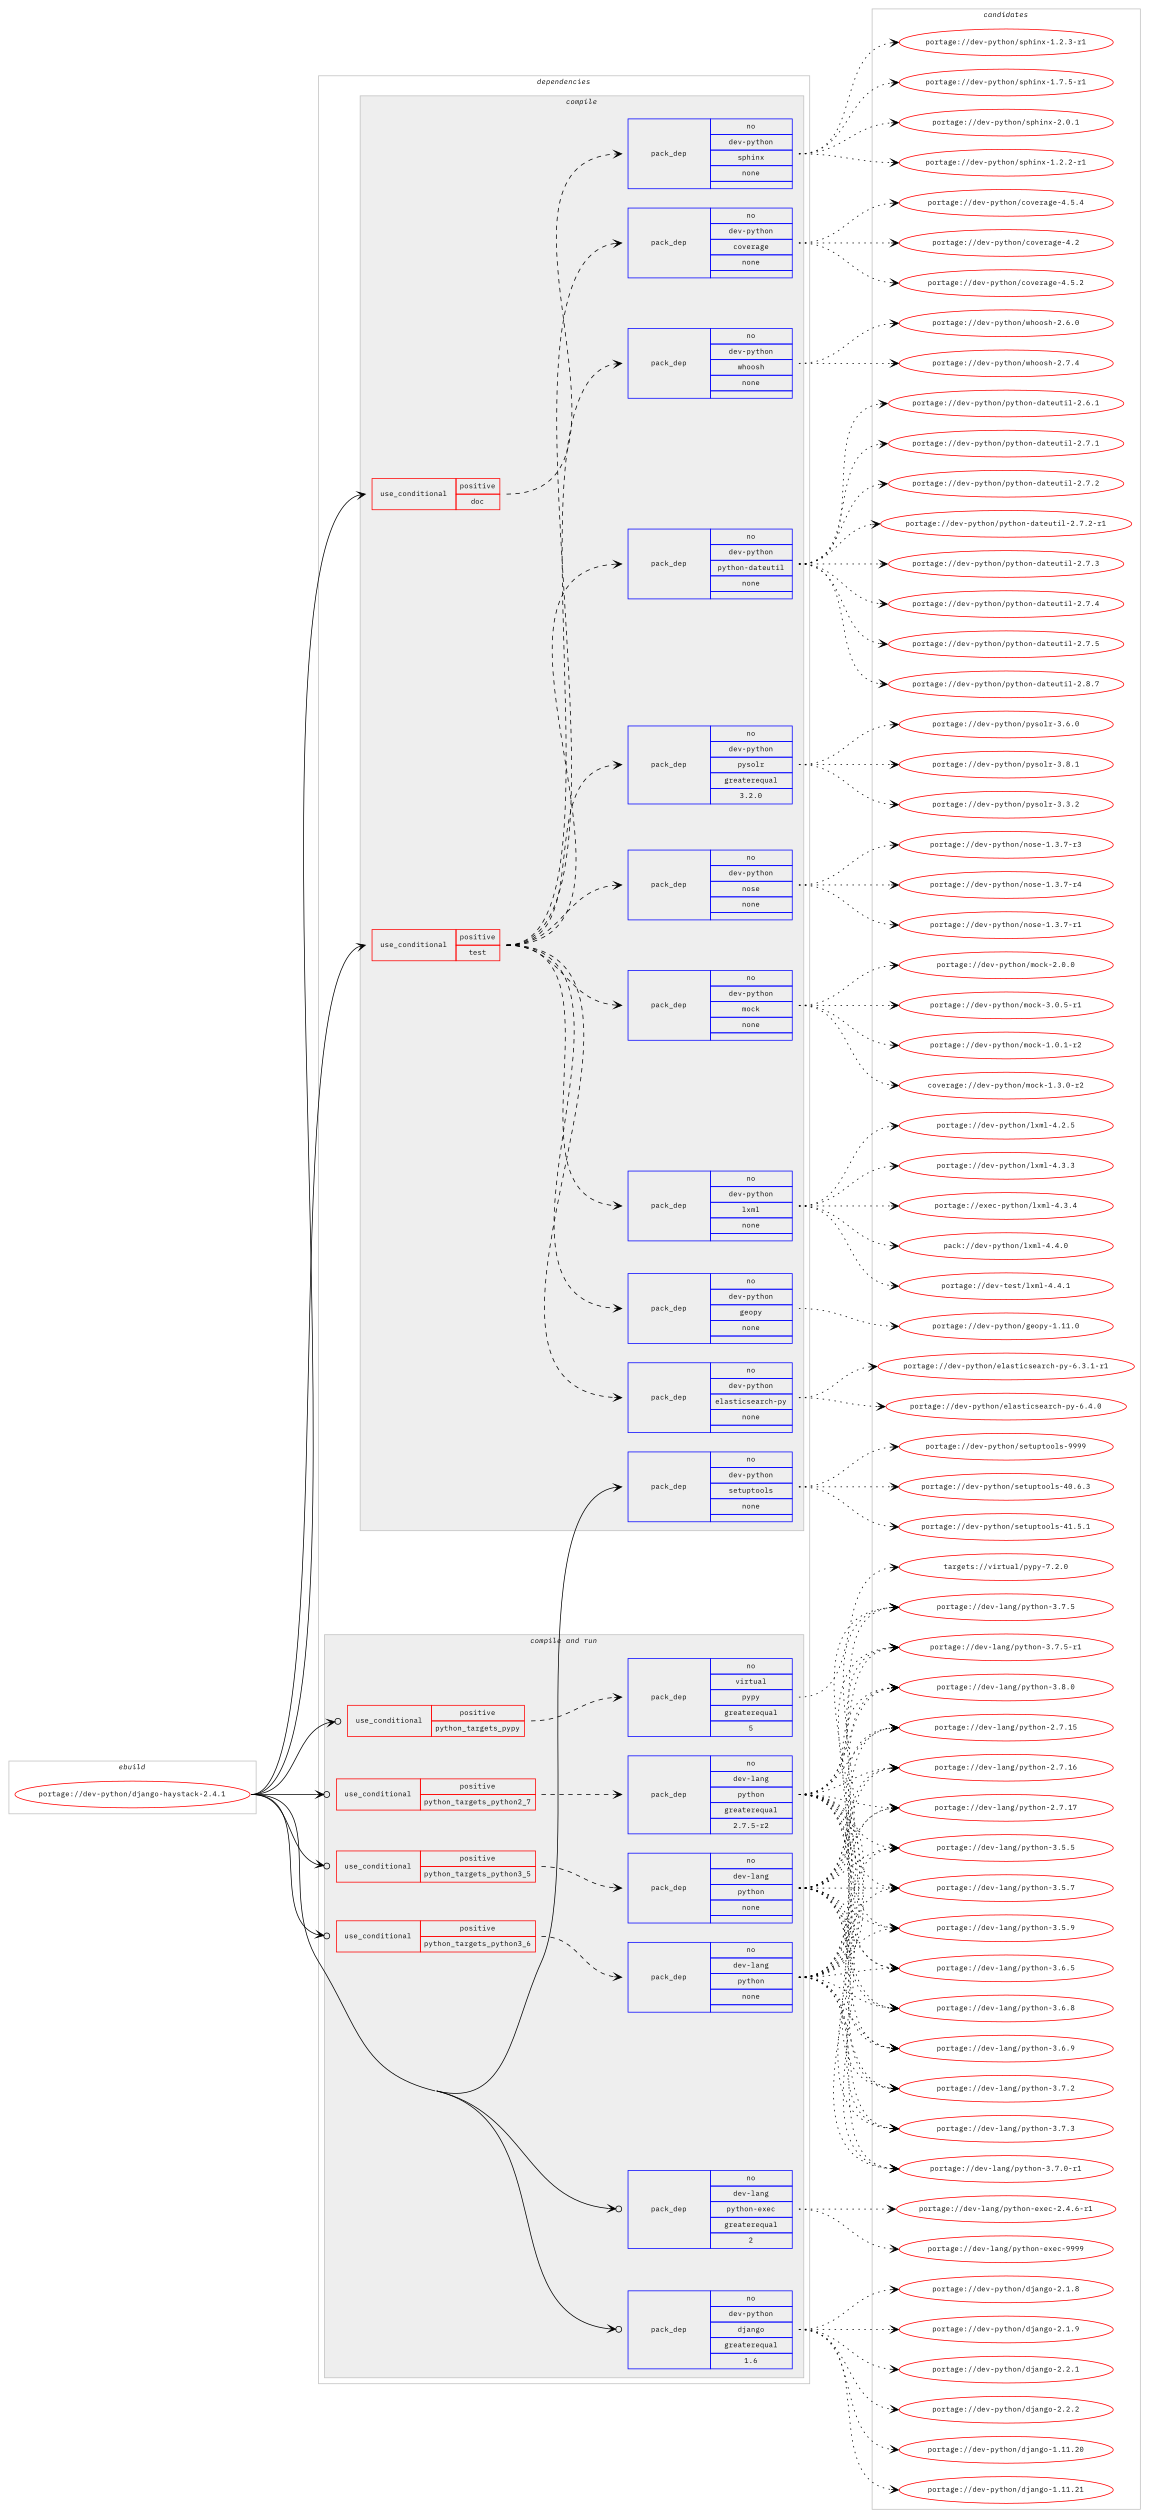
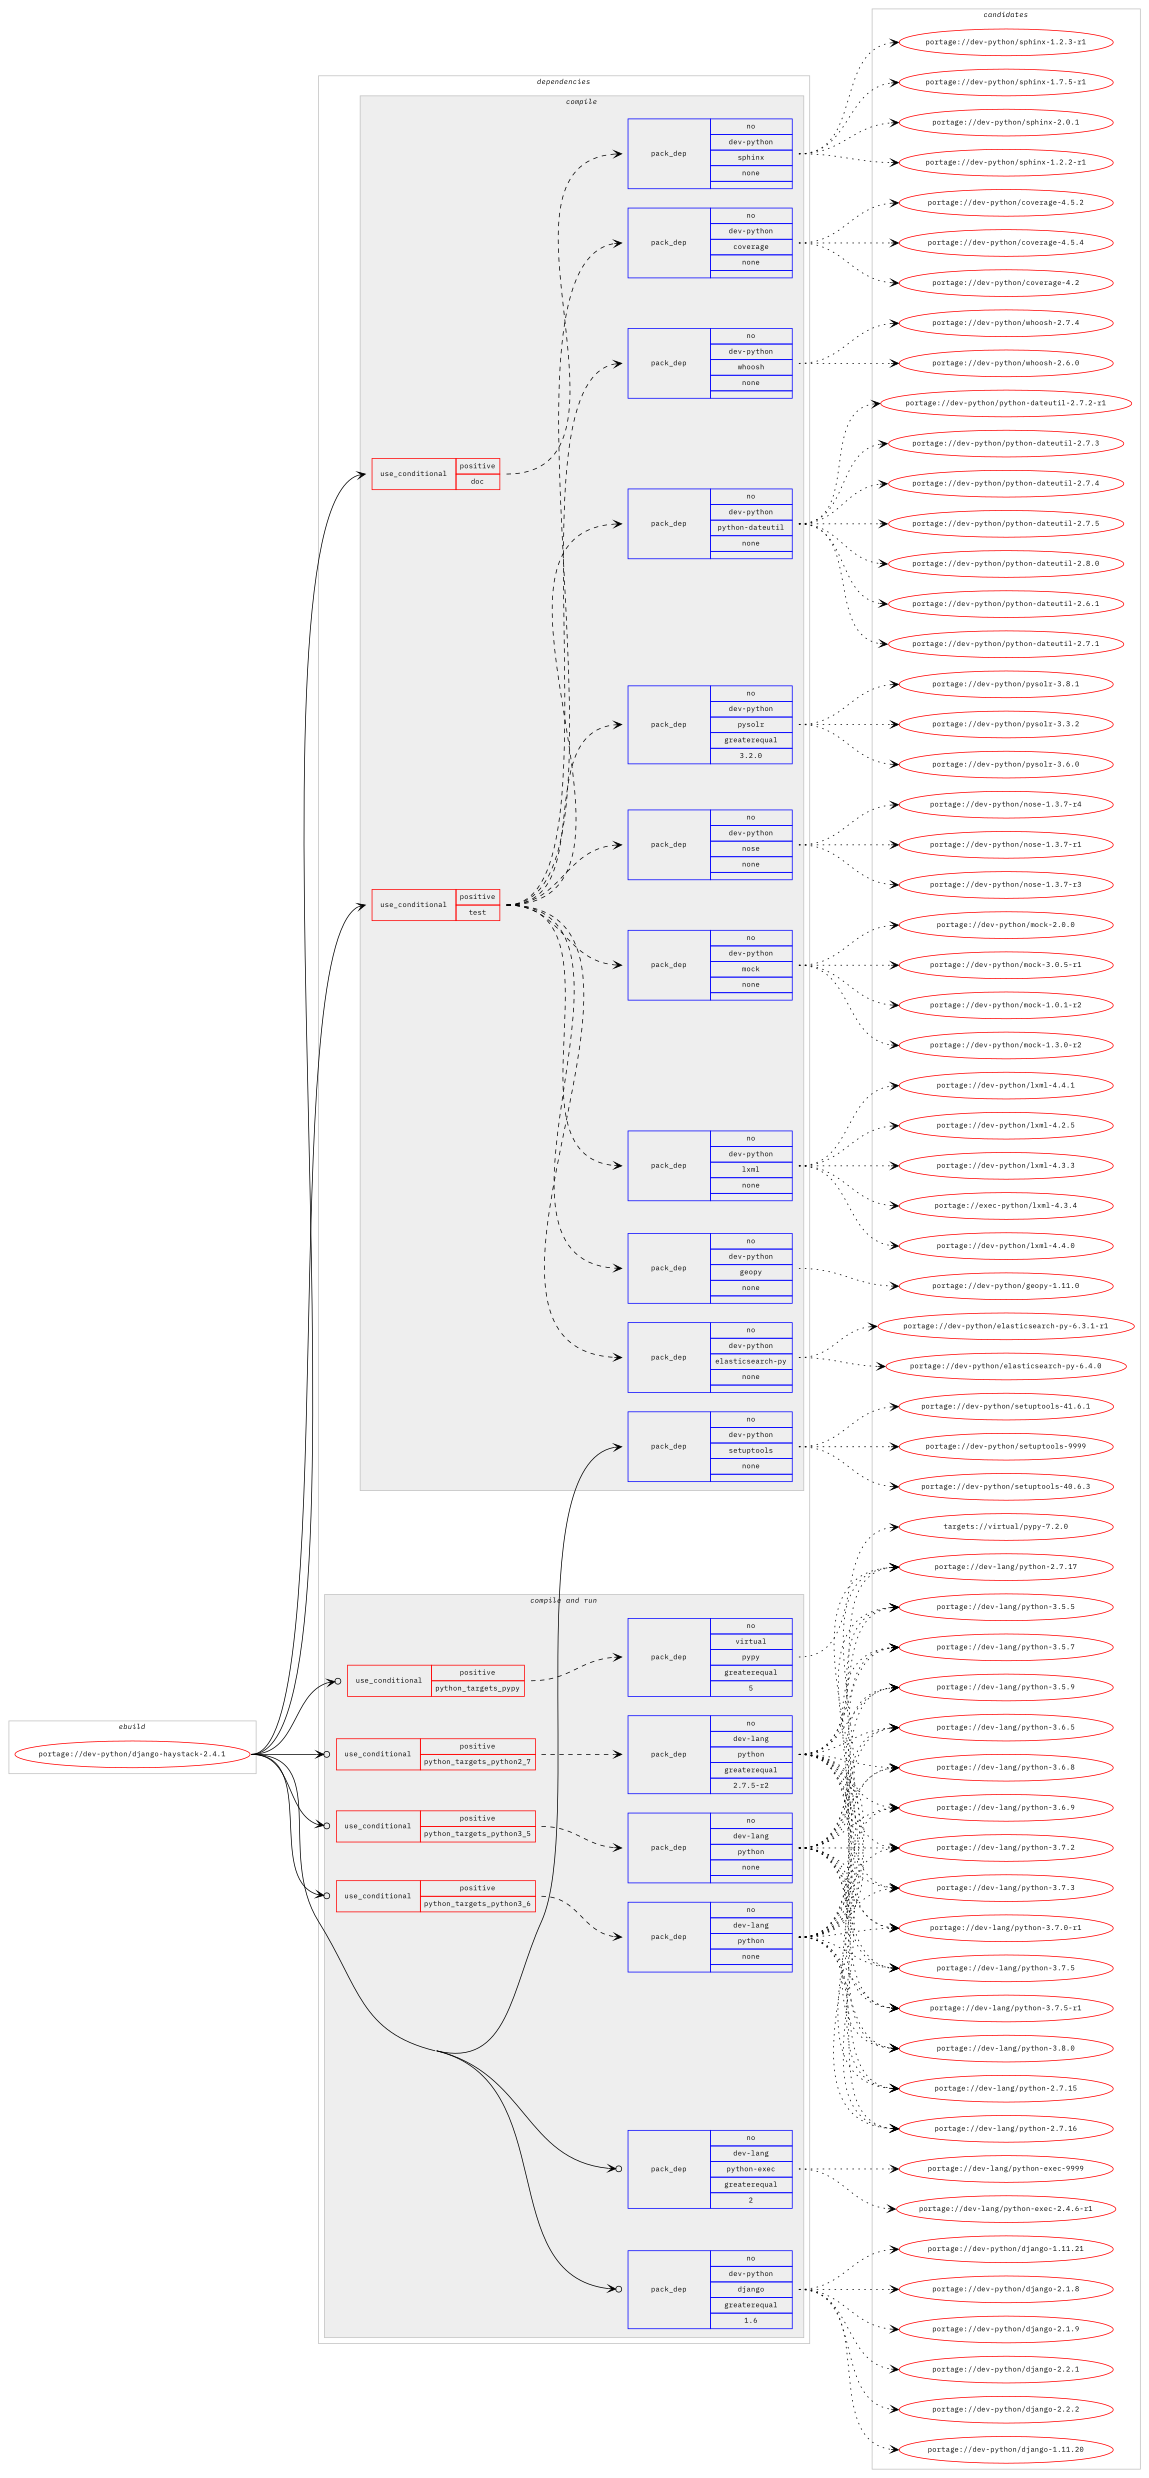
node "portage://dev-python/python-dateutil-2.7.2": removed
node "portage://dev-python/python-dateutil-2.8.7": label "portage://dev-python/python-dateutil-2.8.7" -> "portage://dev-python/python-dateutil-2.8.0"
node "coverage://dev-python/mock-1.3.0-r2": label "coverage://dev-python/mock-1.3.0-r2" -> "portage://dev-python/mock-1.3.0-r2"
node "pack://dev-python/lxml-4.4.0": label "pack://dev-python/lxml-4.4.0" -> "portage://dev-python/lxml-4.4.0"
node "portage://dev-test/lxml-4.4.1": label "portage://dev-test/lxml-4.4.1" -> "portage://dev-python/lxml-4.4.1"
node "portage://dev-python/setuptools-41.5.1": label "portage://dev-python/setuptools-41.5.1" -> "portage://dev-python/setuptools-41.6.1"
